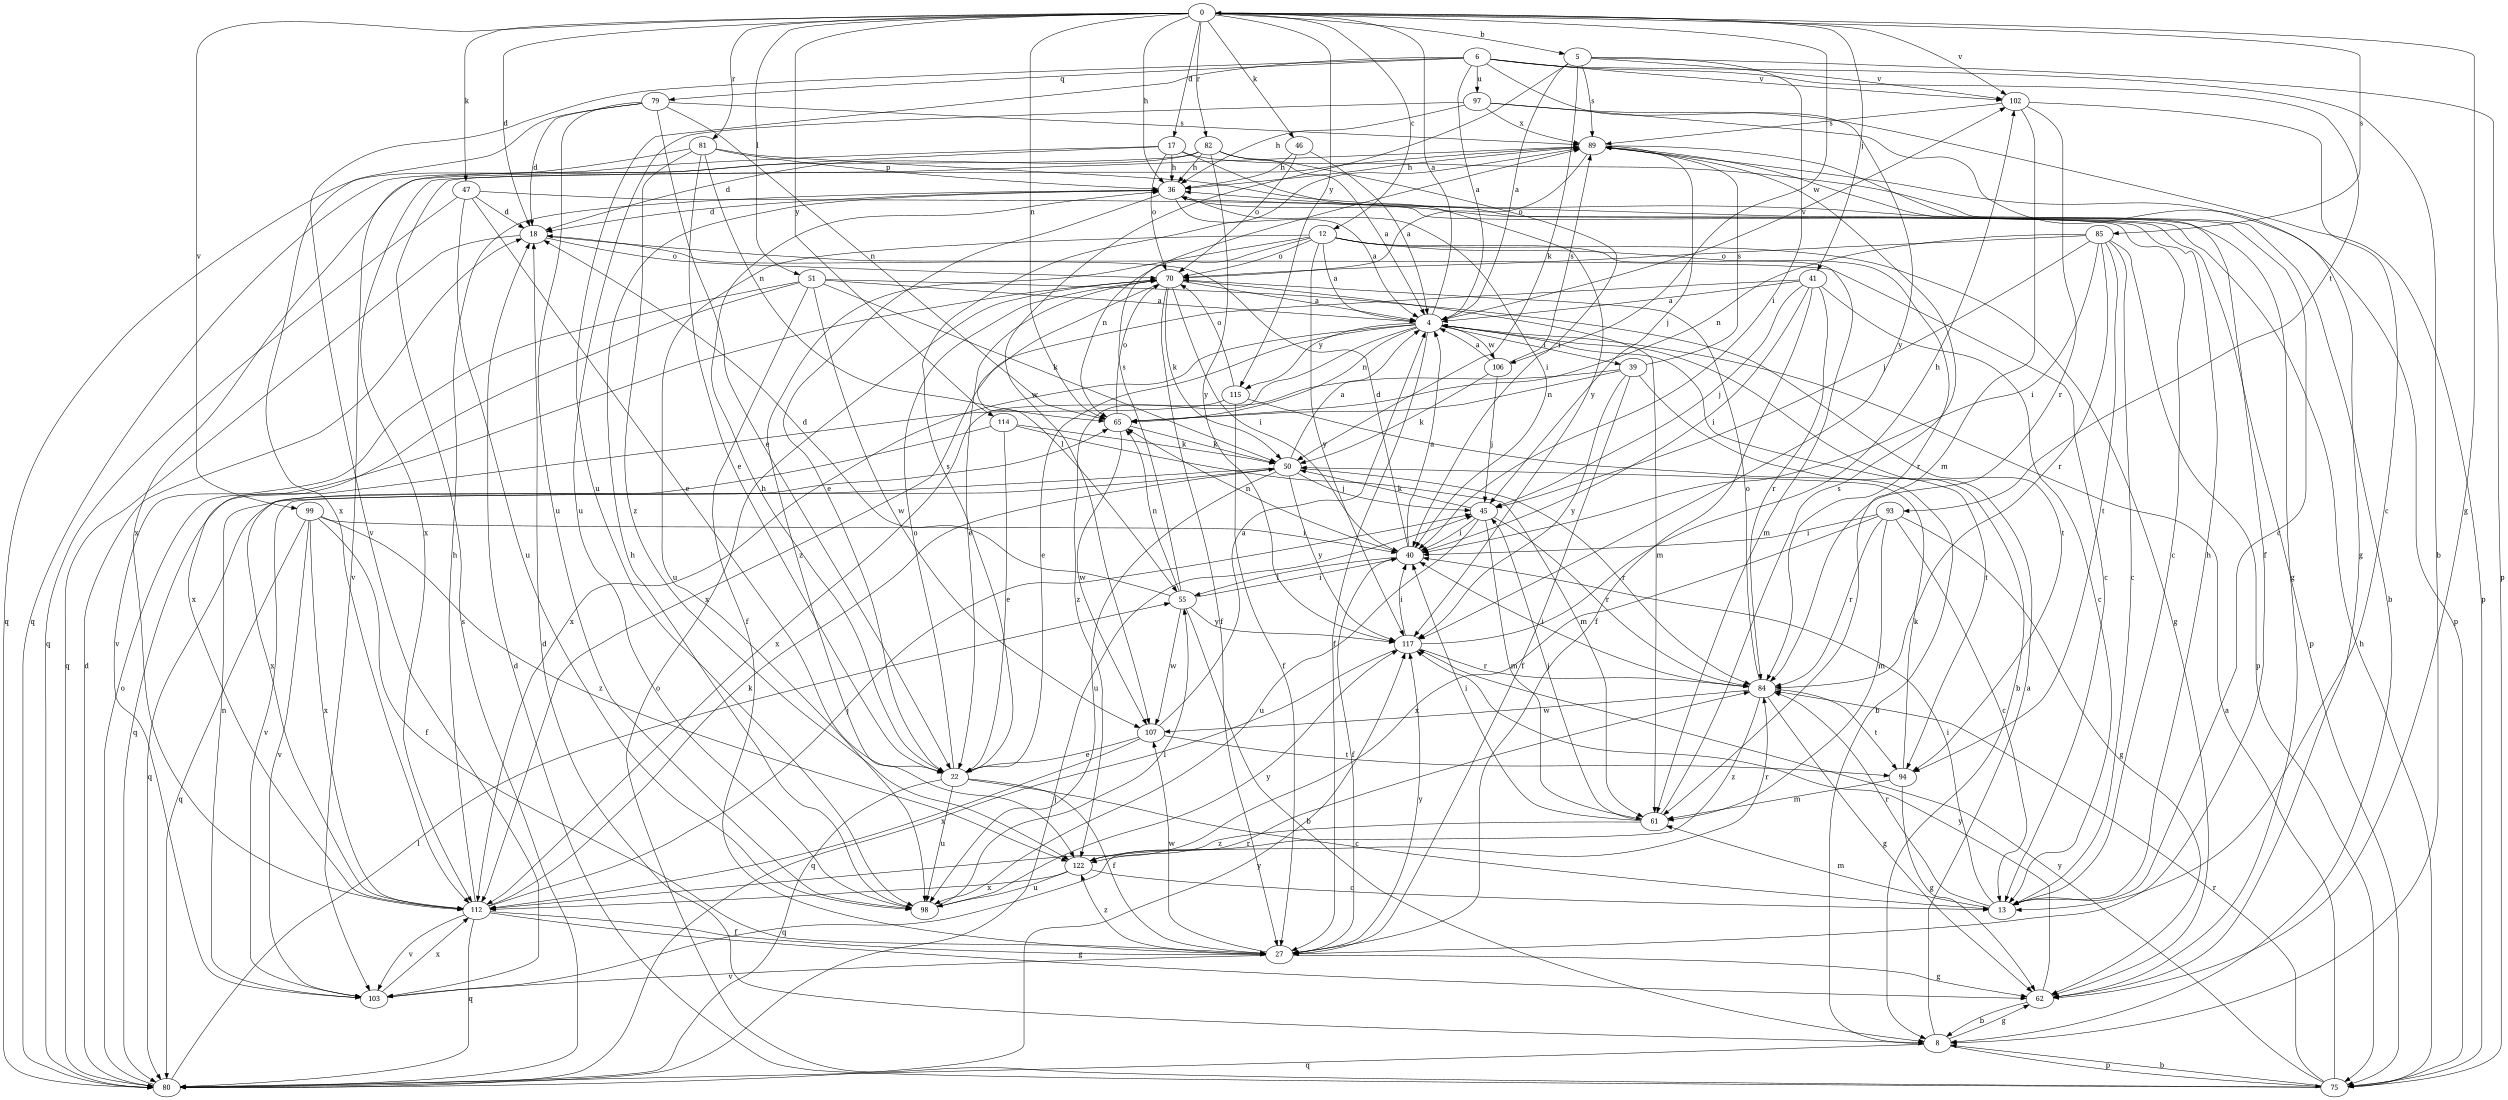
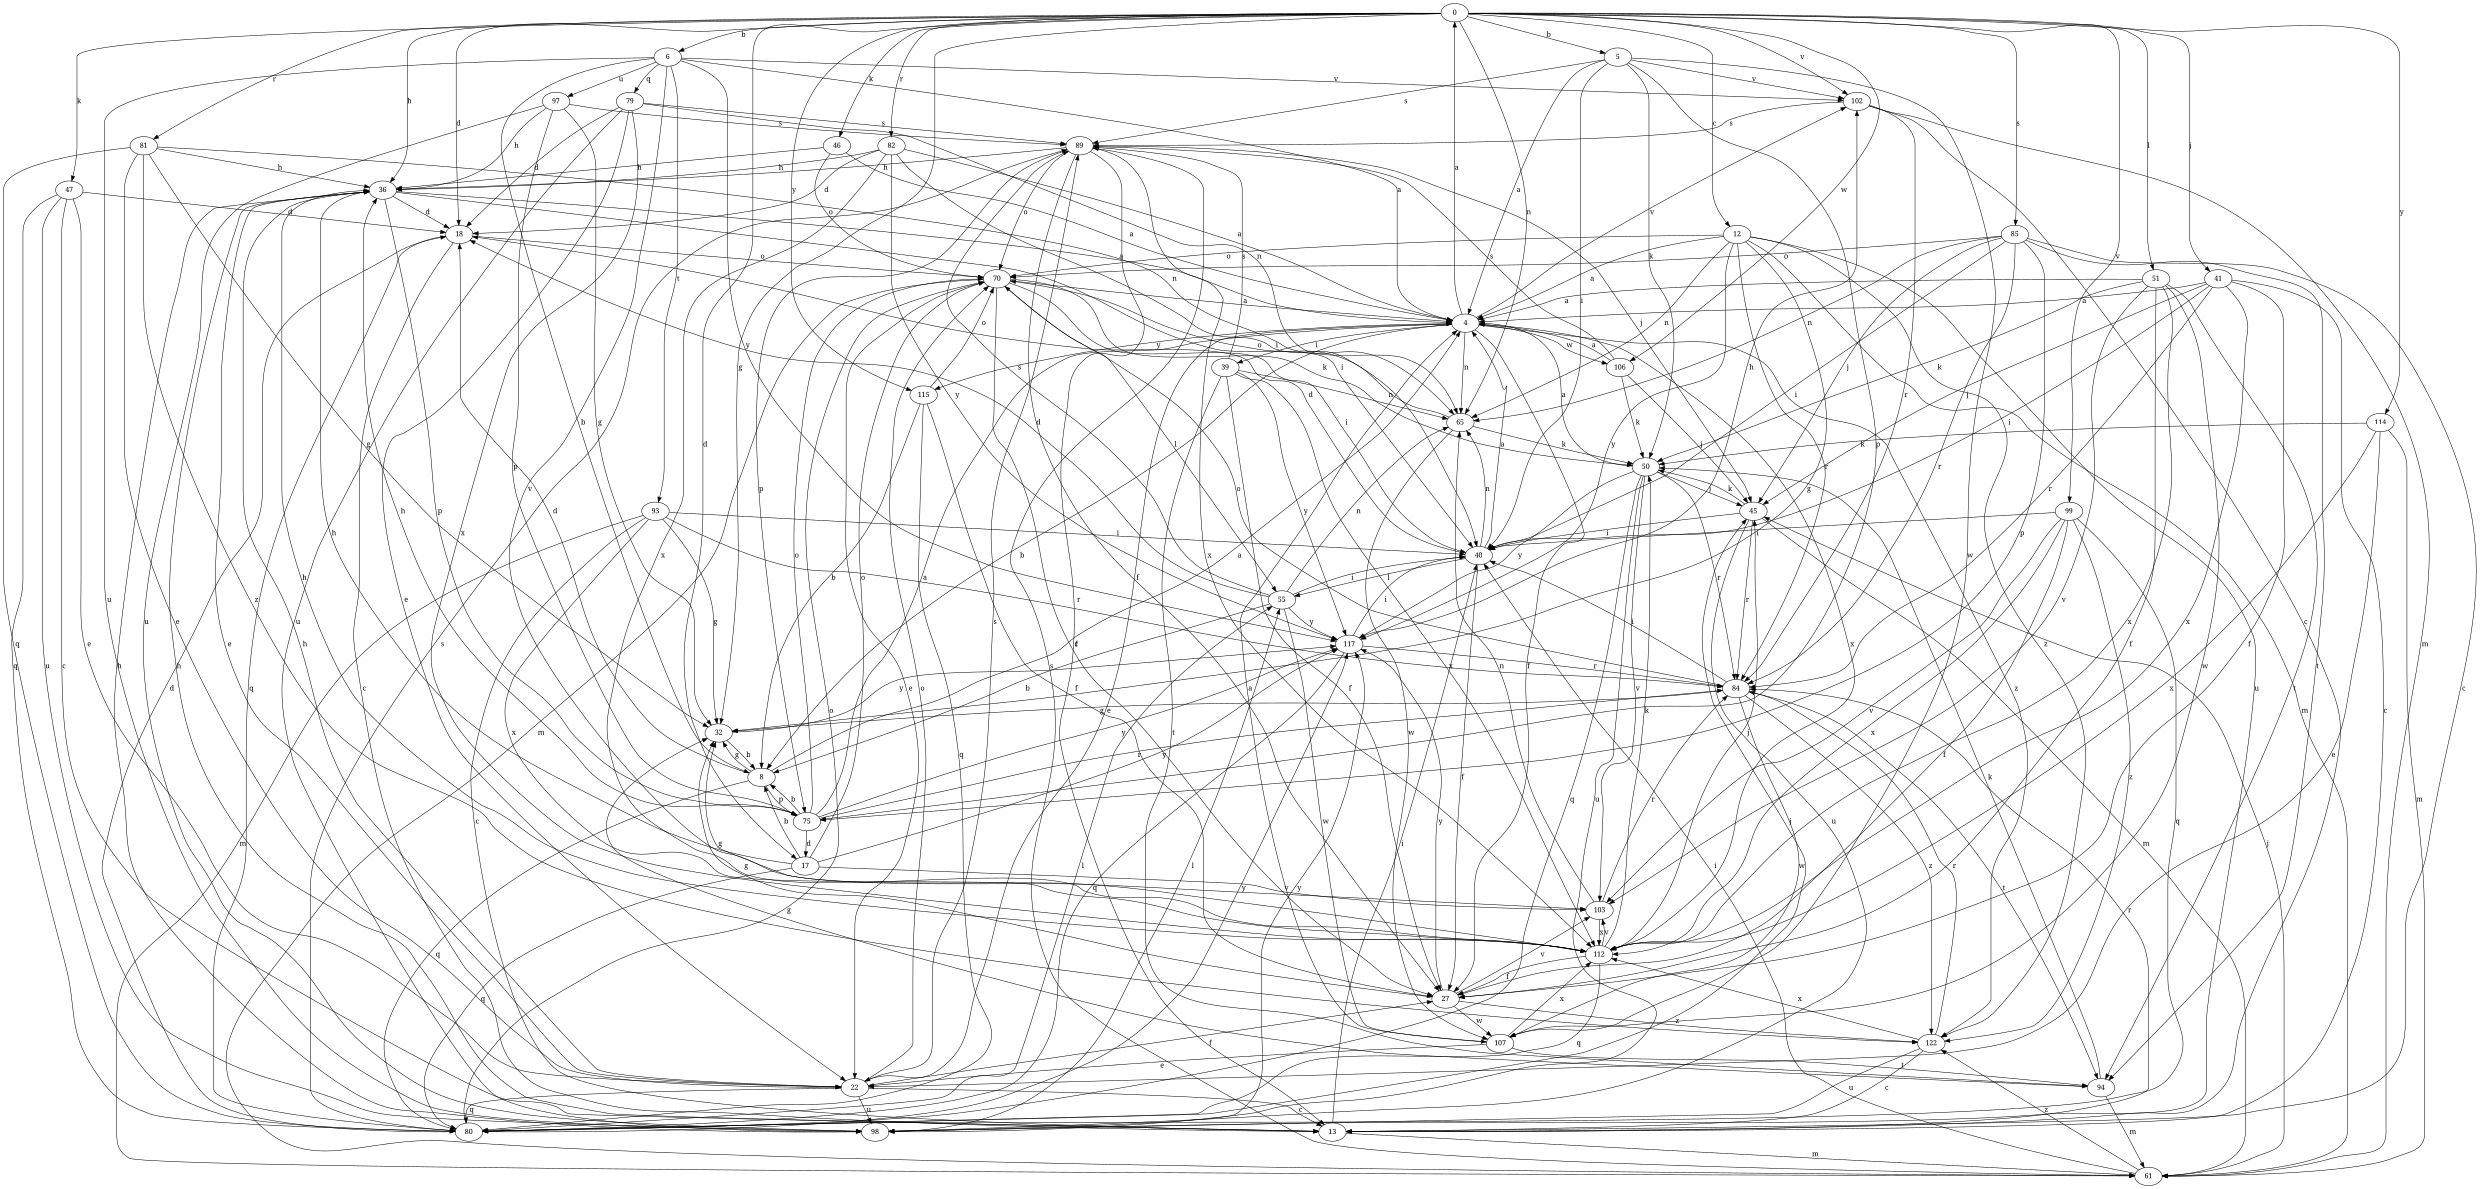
edge "0" -> "6": added, label "b"
edge "97" -> "89": label "x" -> "s"
edge "81" -> "36": label "p" -> "h"
node "62": label "62" -> "32"
edge "75" -> "18": now "75" -> "17"
